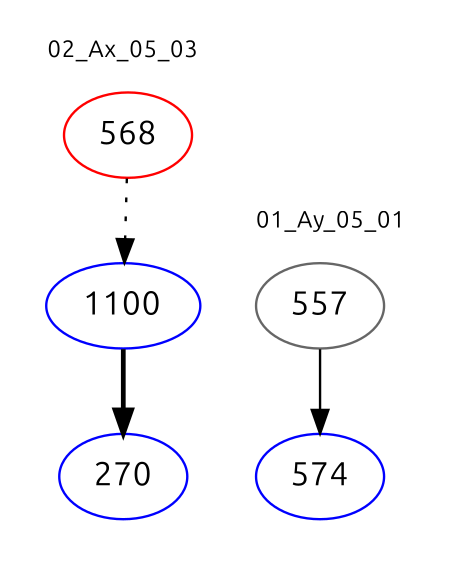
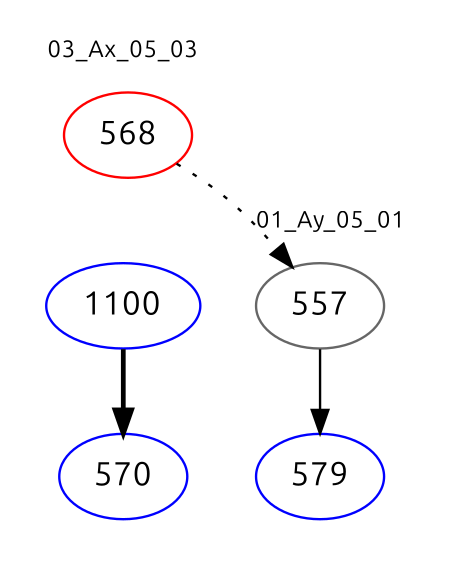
cluster "02_Ax_05_03": label "02_Ax_05_03" -> "03_Ax_05_03"
edge "568" -> "1100": now "568" -> "557"
node "270": label "270" -> "570"
node "574": label "574" -> "579"
